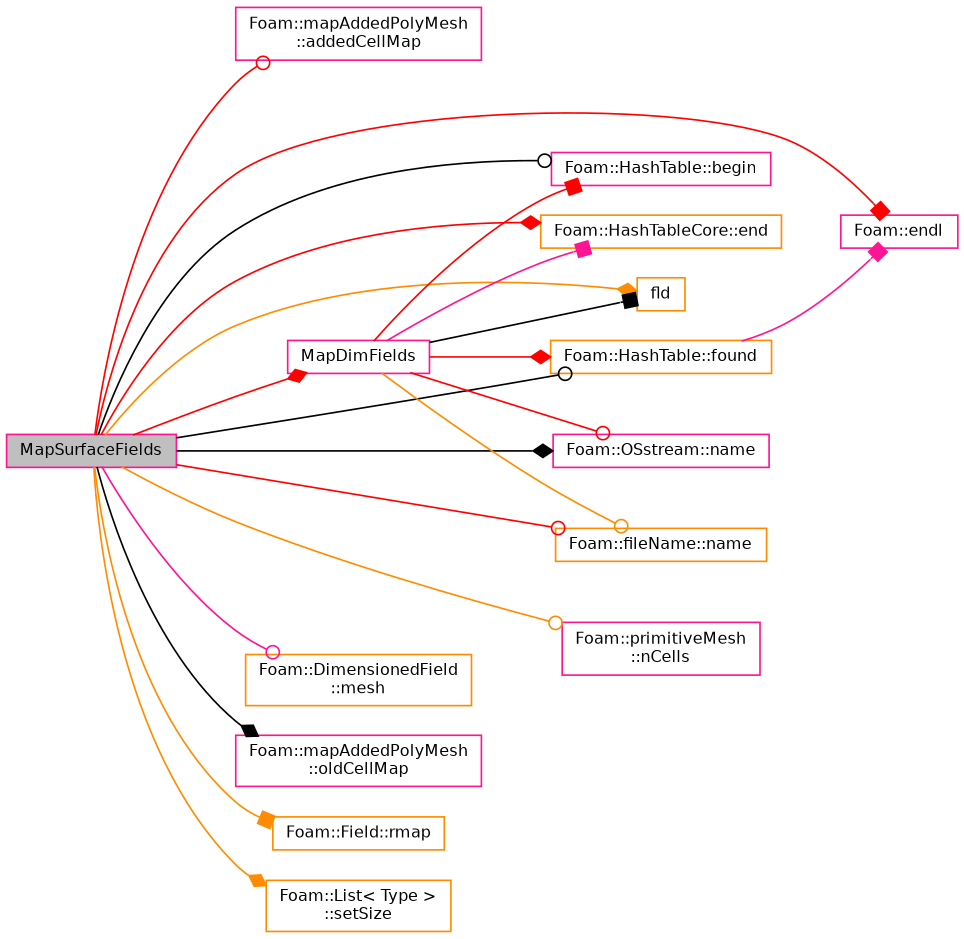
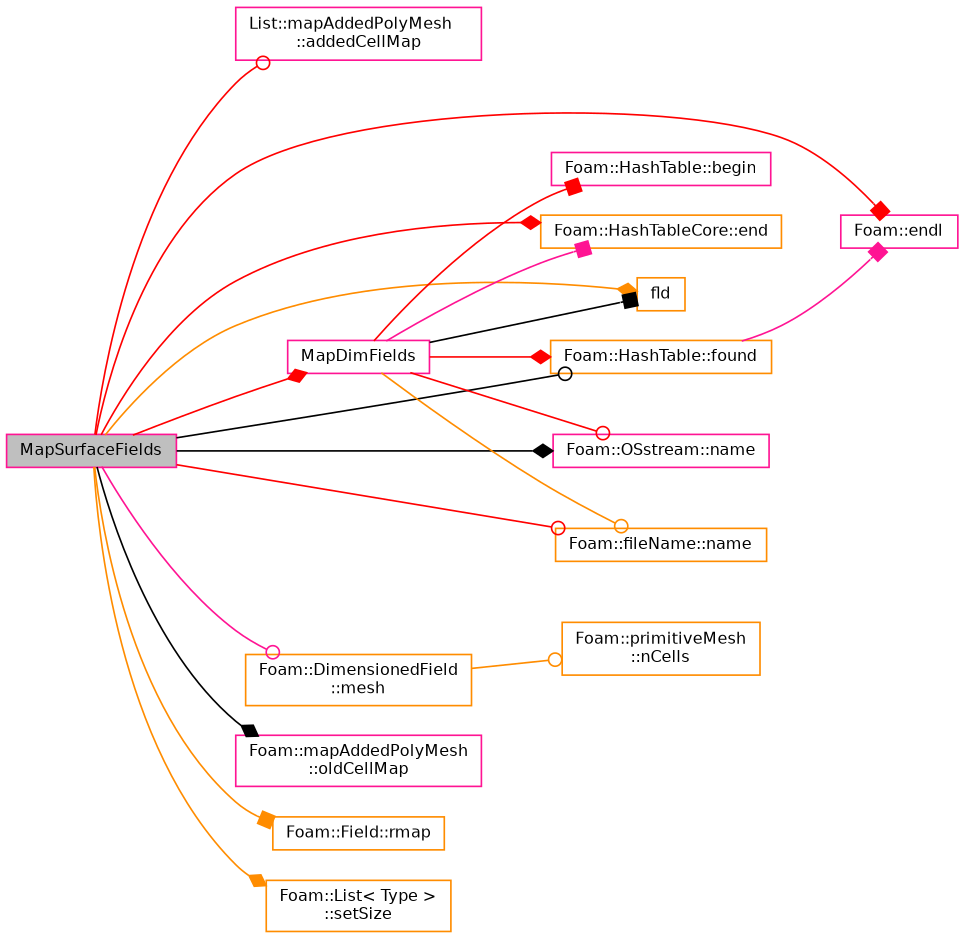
node "Foam::mapAddedPolyMesh ::addedCellMap": label "Foam::mapAddedPolyMesh ::addedCellMap" -> "List::mapAddedPolyMesh ::addedCellMap"
edge "MapSurfaceFields" -> "Foam::HashTable::begin": removed
edge "MapSurfaceFields" -> "Foam::primitiveMesh ::nCells": now "Foam::DimensionedField ::mesh" -> "Foam::primitiveMesh ::nCells"
node "Foam::primitiveMesh ::nCells": color deeppink -> darkorange
